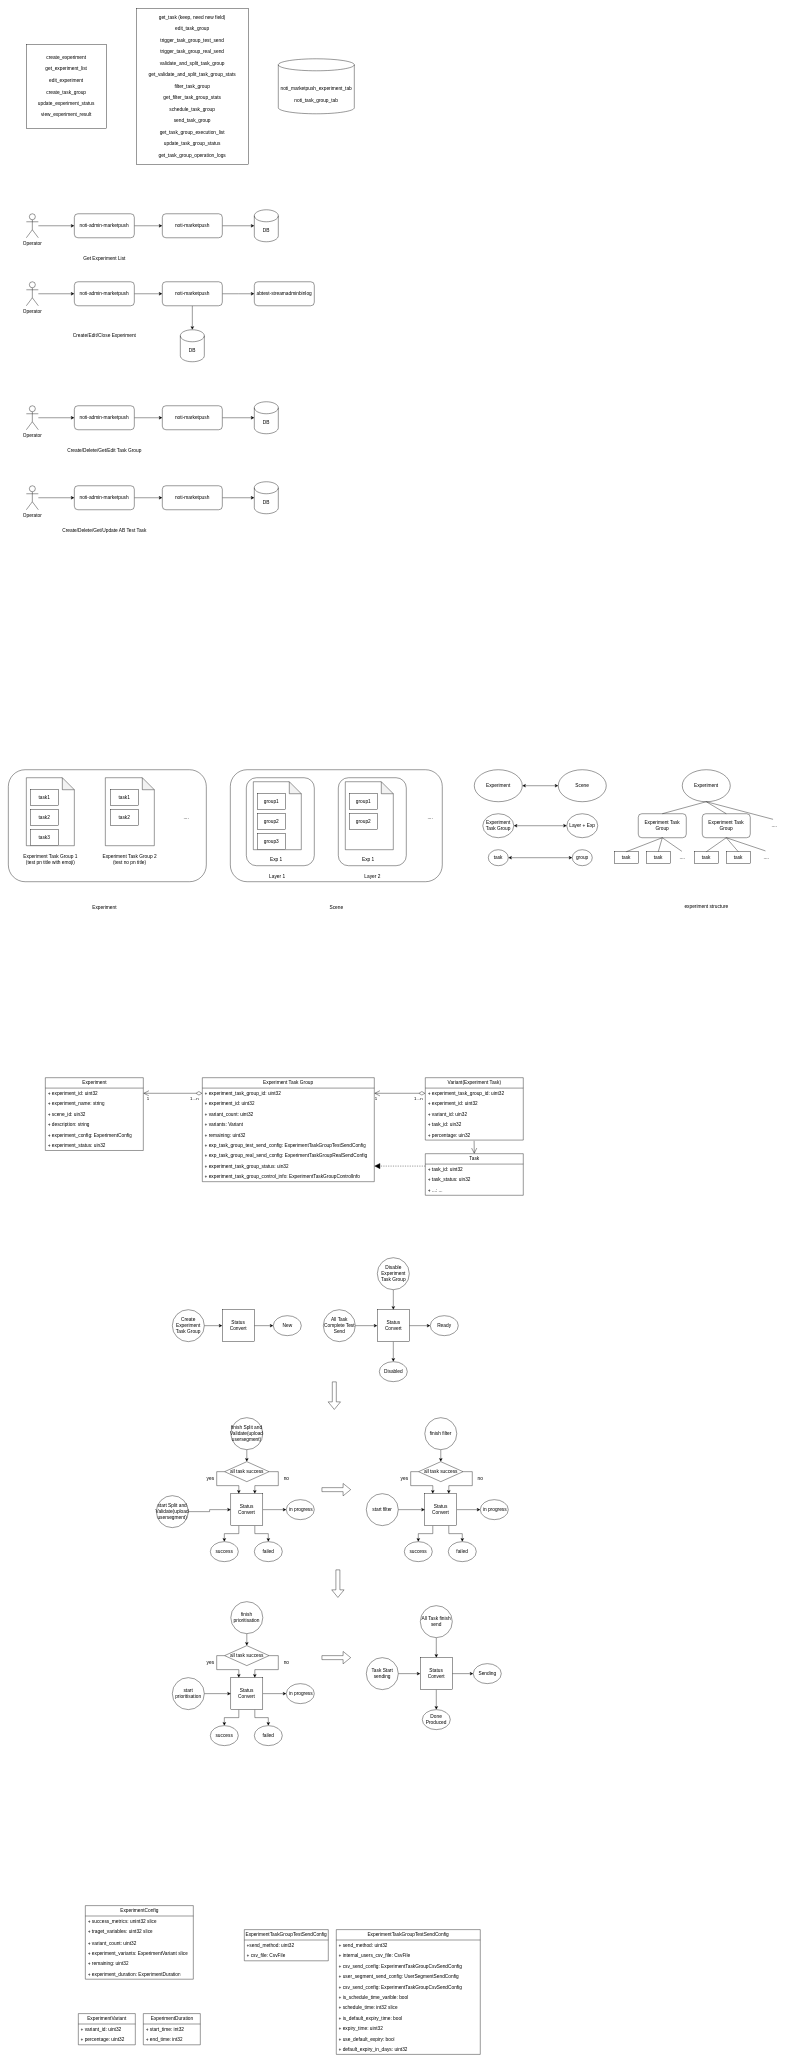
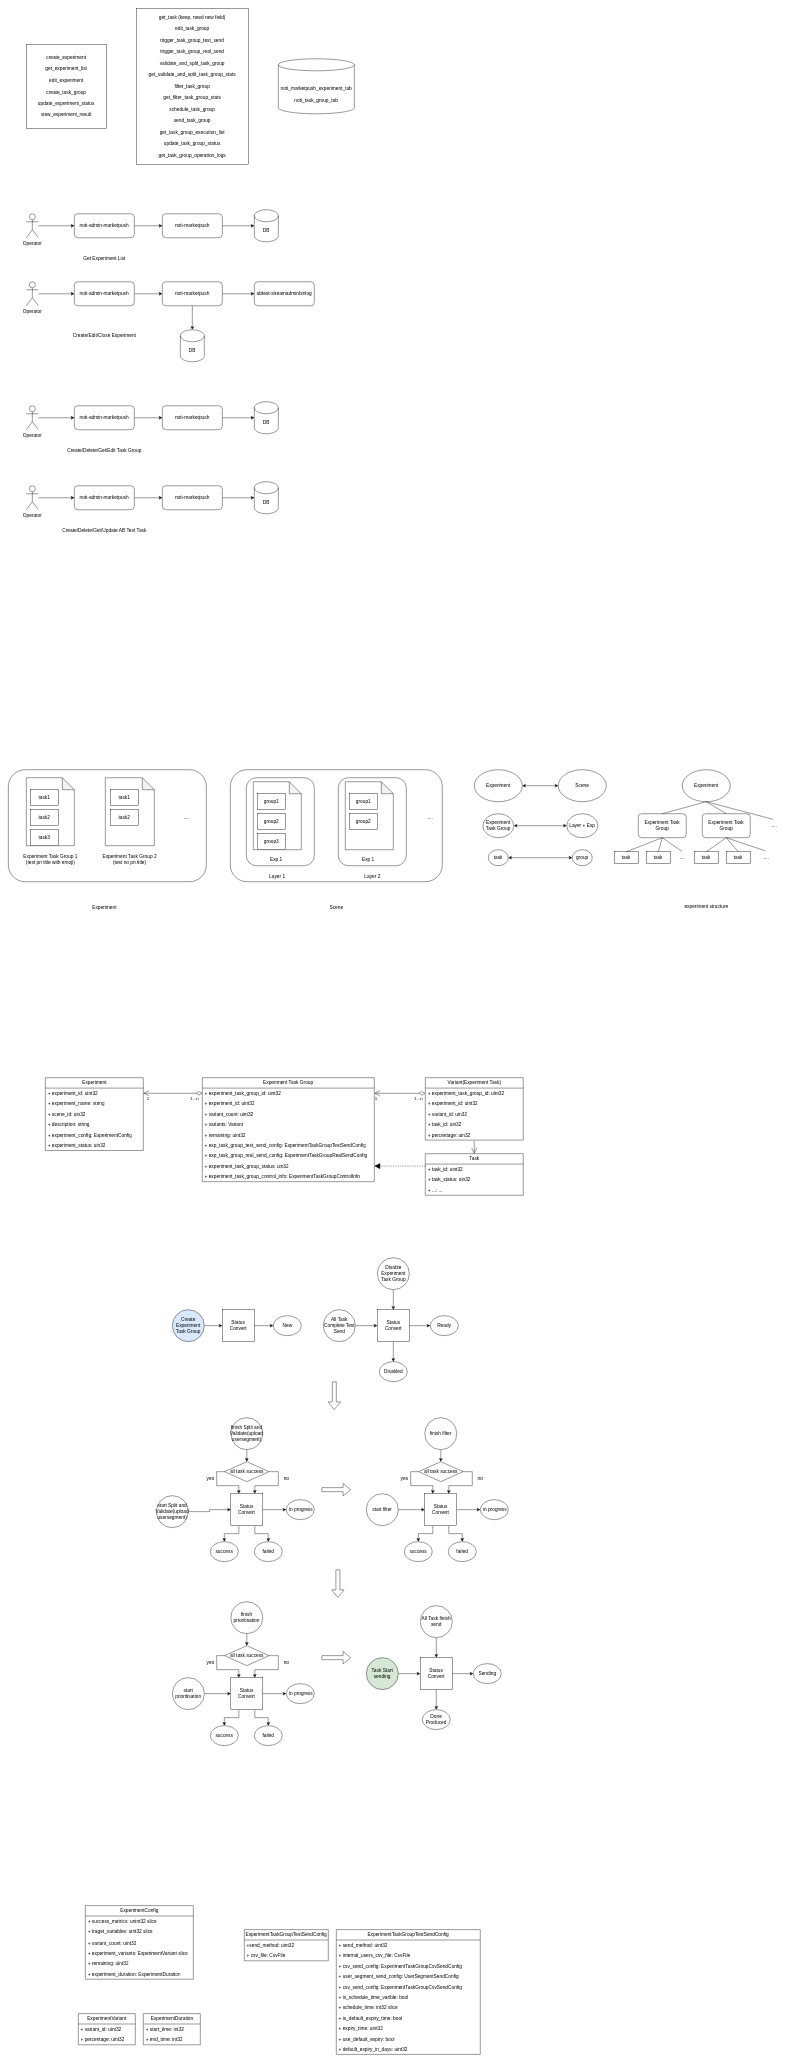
node "Create Experiment Task Group": fillcolor #ffffff -> #dae8fc
node "Task Start sending": fillcolor #ffffff -> #d5e8d4
